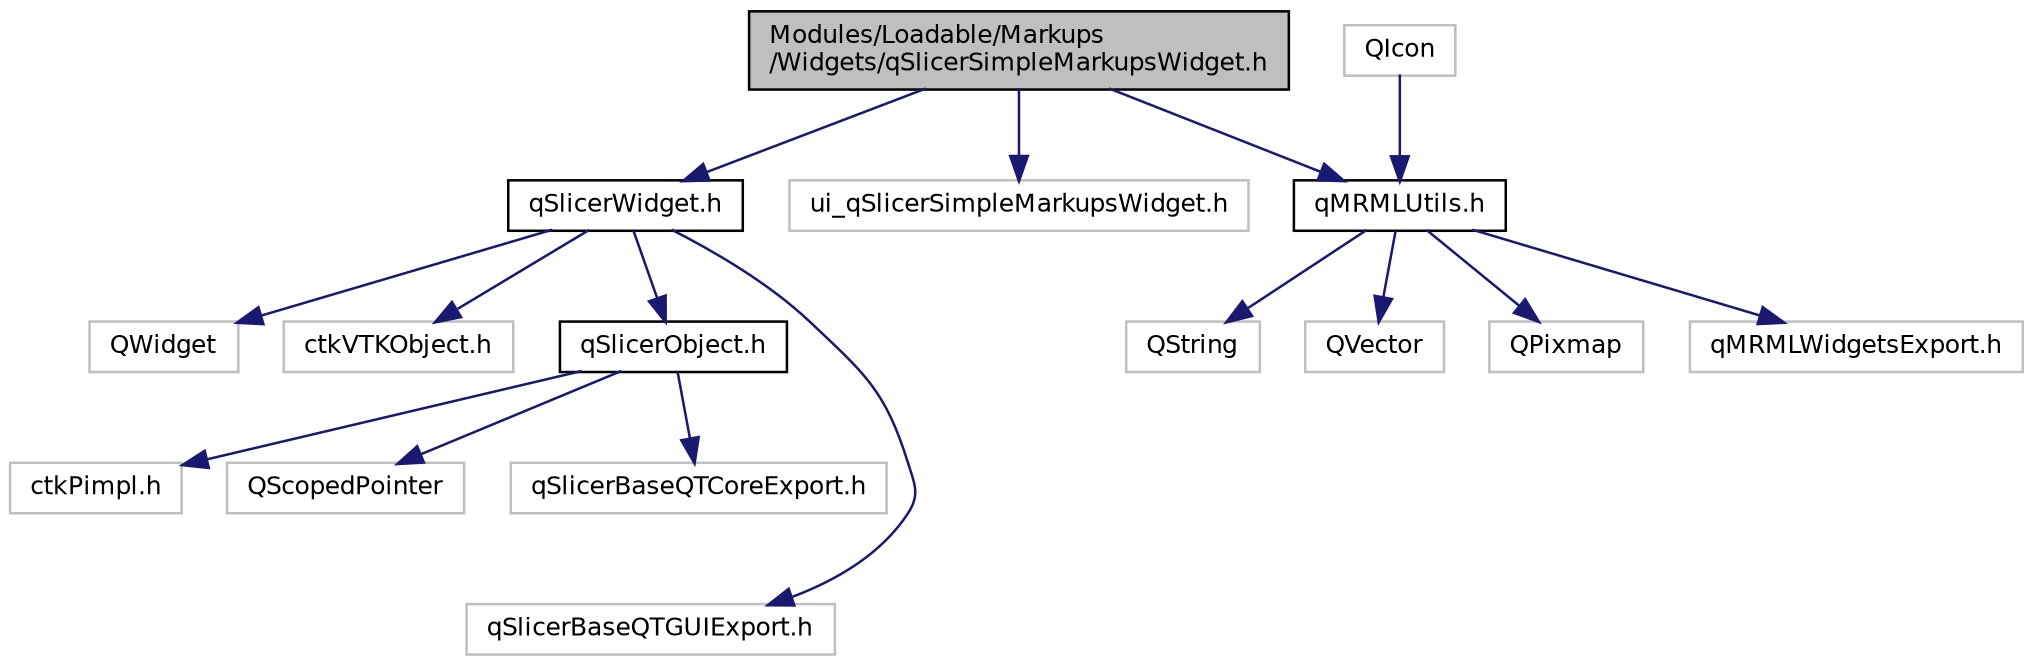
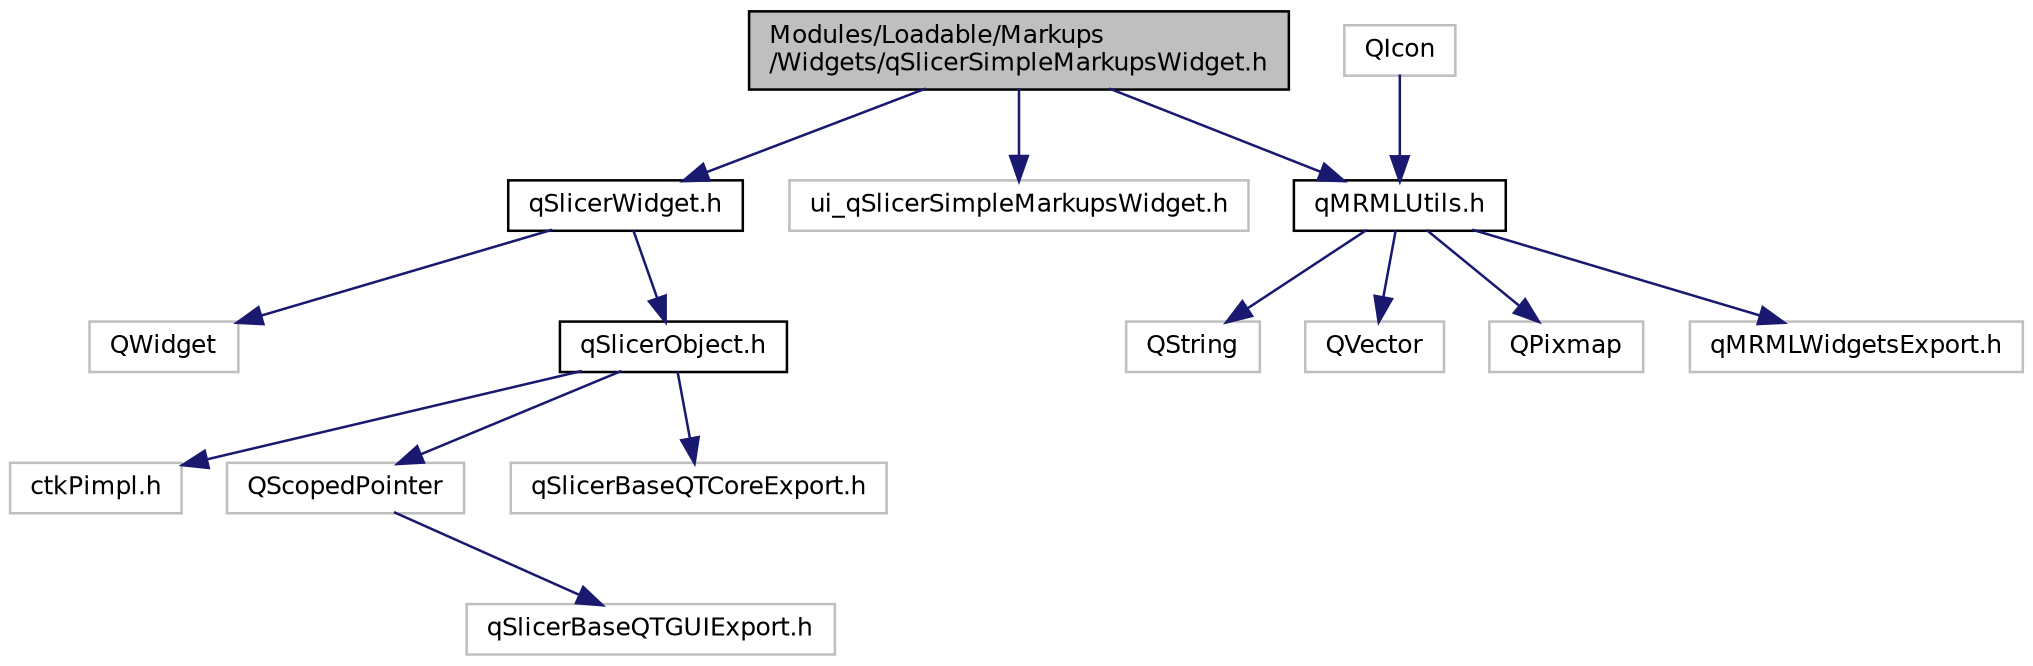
node "ctkVTKObject.h": removed
edge "qSlicerWidget.h" -> "qSlicerBaseQTGUIExport.h": now "QScopedPointer" -> "qSlicerBaseQTGUIExport.h"
